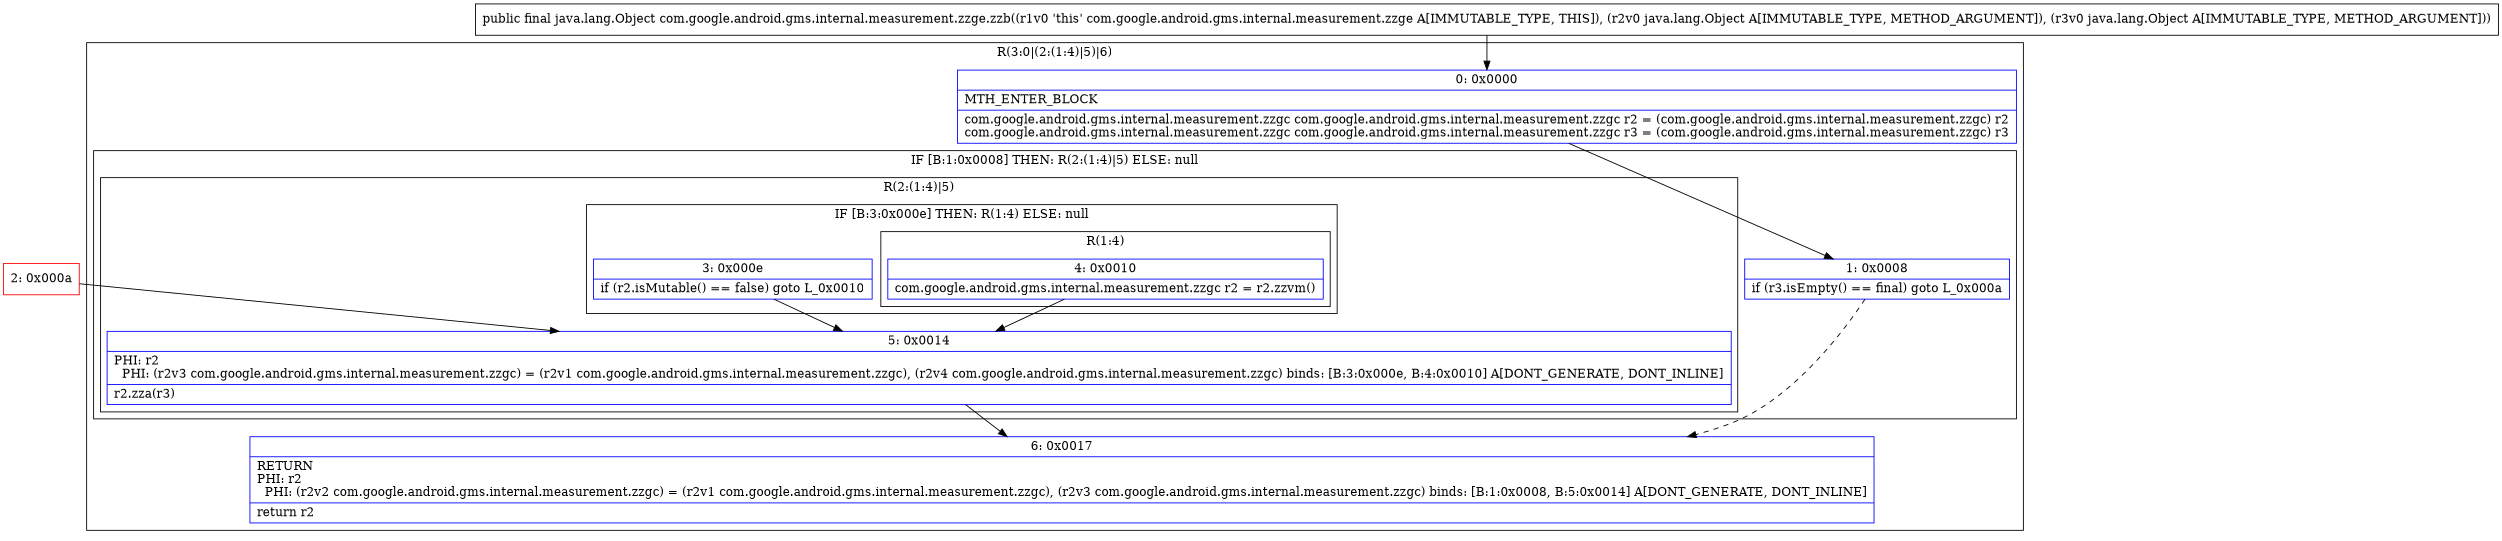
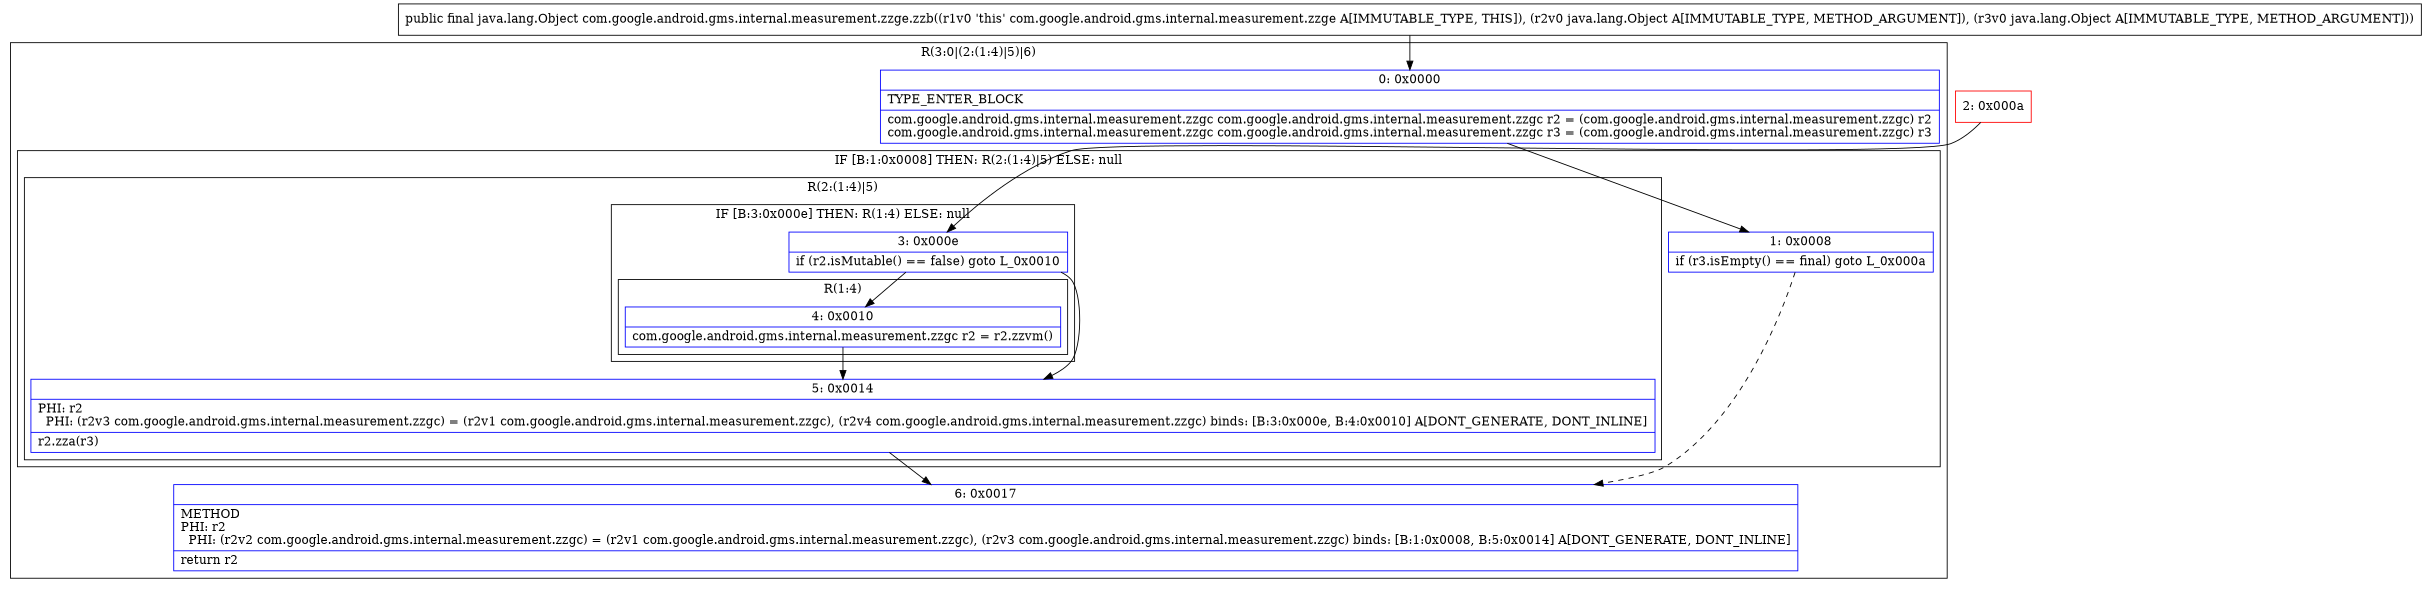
node "0: 0x0000": text "MTH_ENTER_BLOCK" -> "TYPE_ENTER_BLOCK"
edge "3: 0x000e" -> "4: 0x0010": added
edge "2: 0x000a" -> "5: 0x0014": now "2: 0x000a" -> "3: 0x000e"
node "6: 0x0017": text "RETURN" -> "METHOD"
